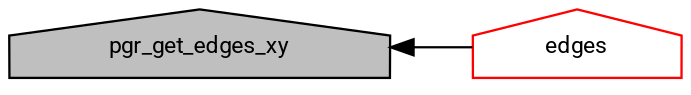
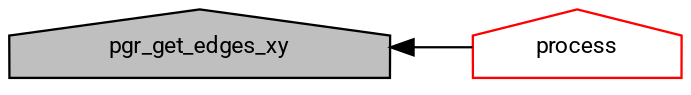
node "edges": label "edges" -> "process"
